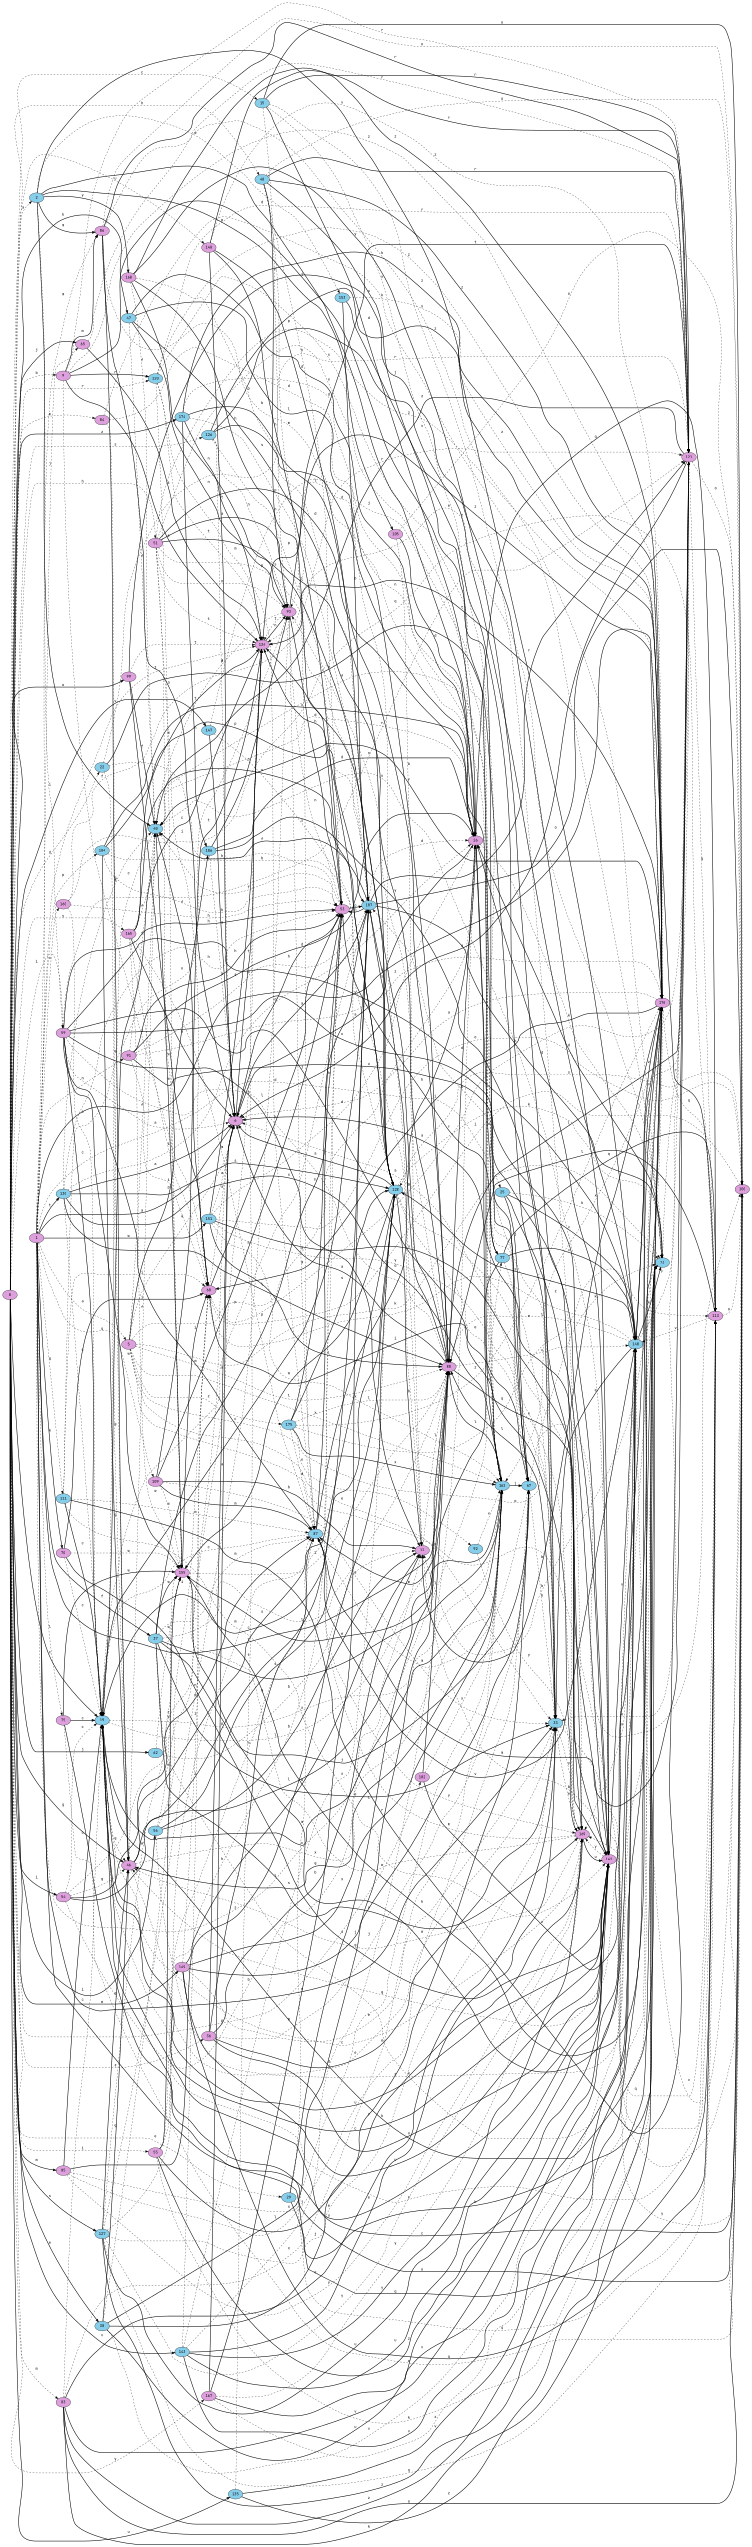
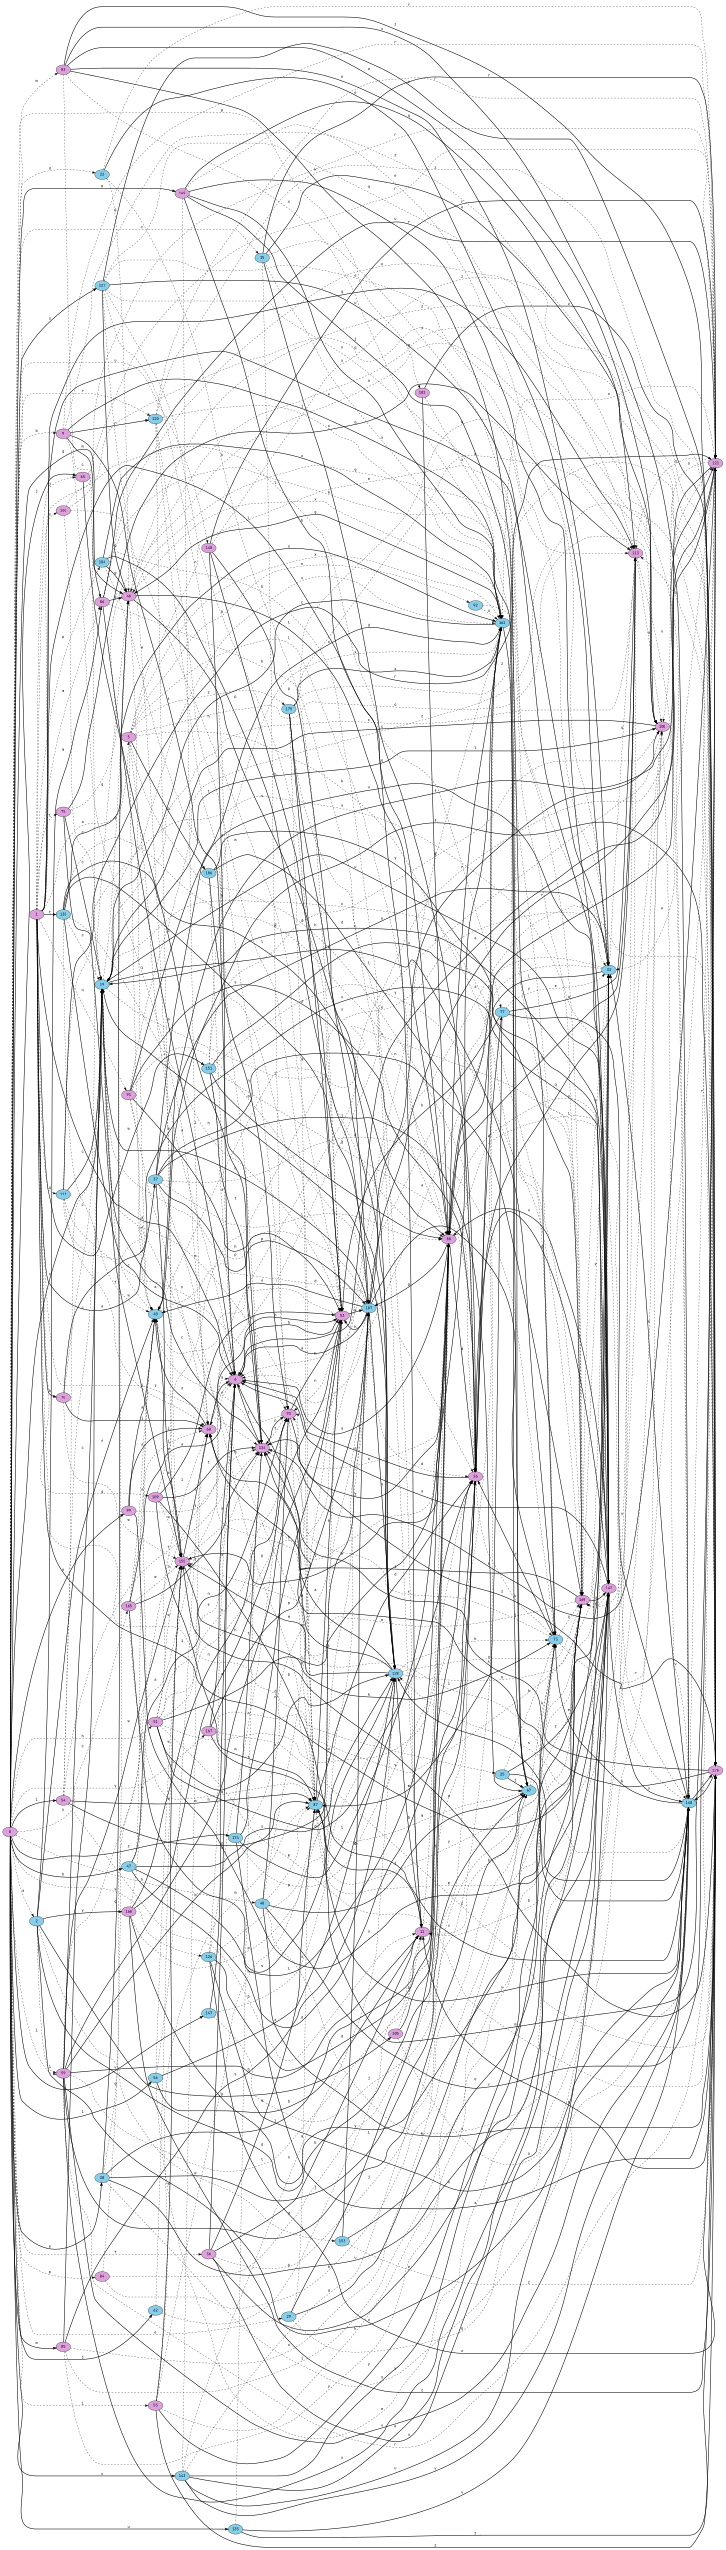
edge "174" -> "106": now "174" -> "53"
edge "67" -> "40": removed, label "f"
